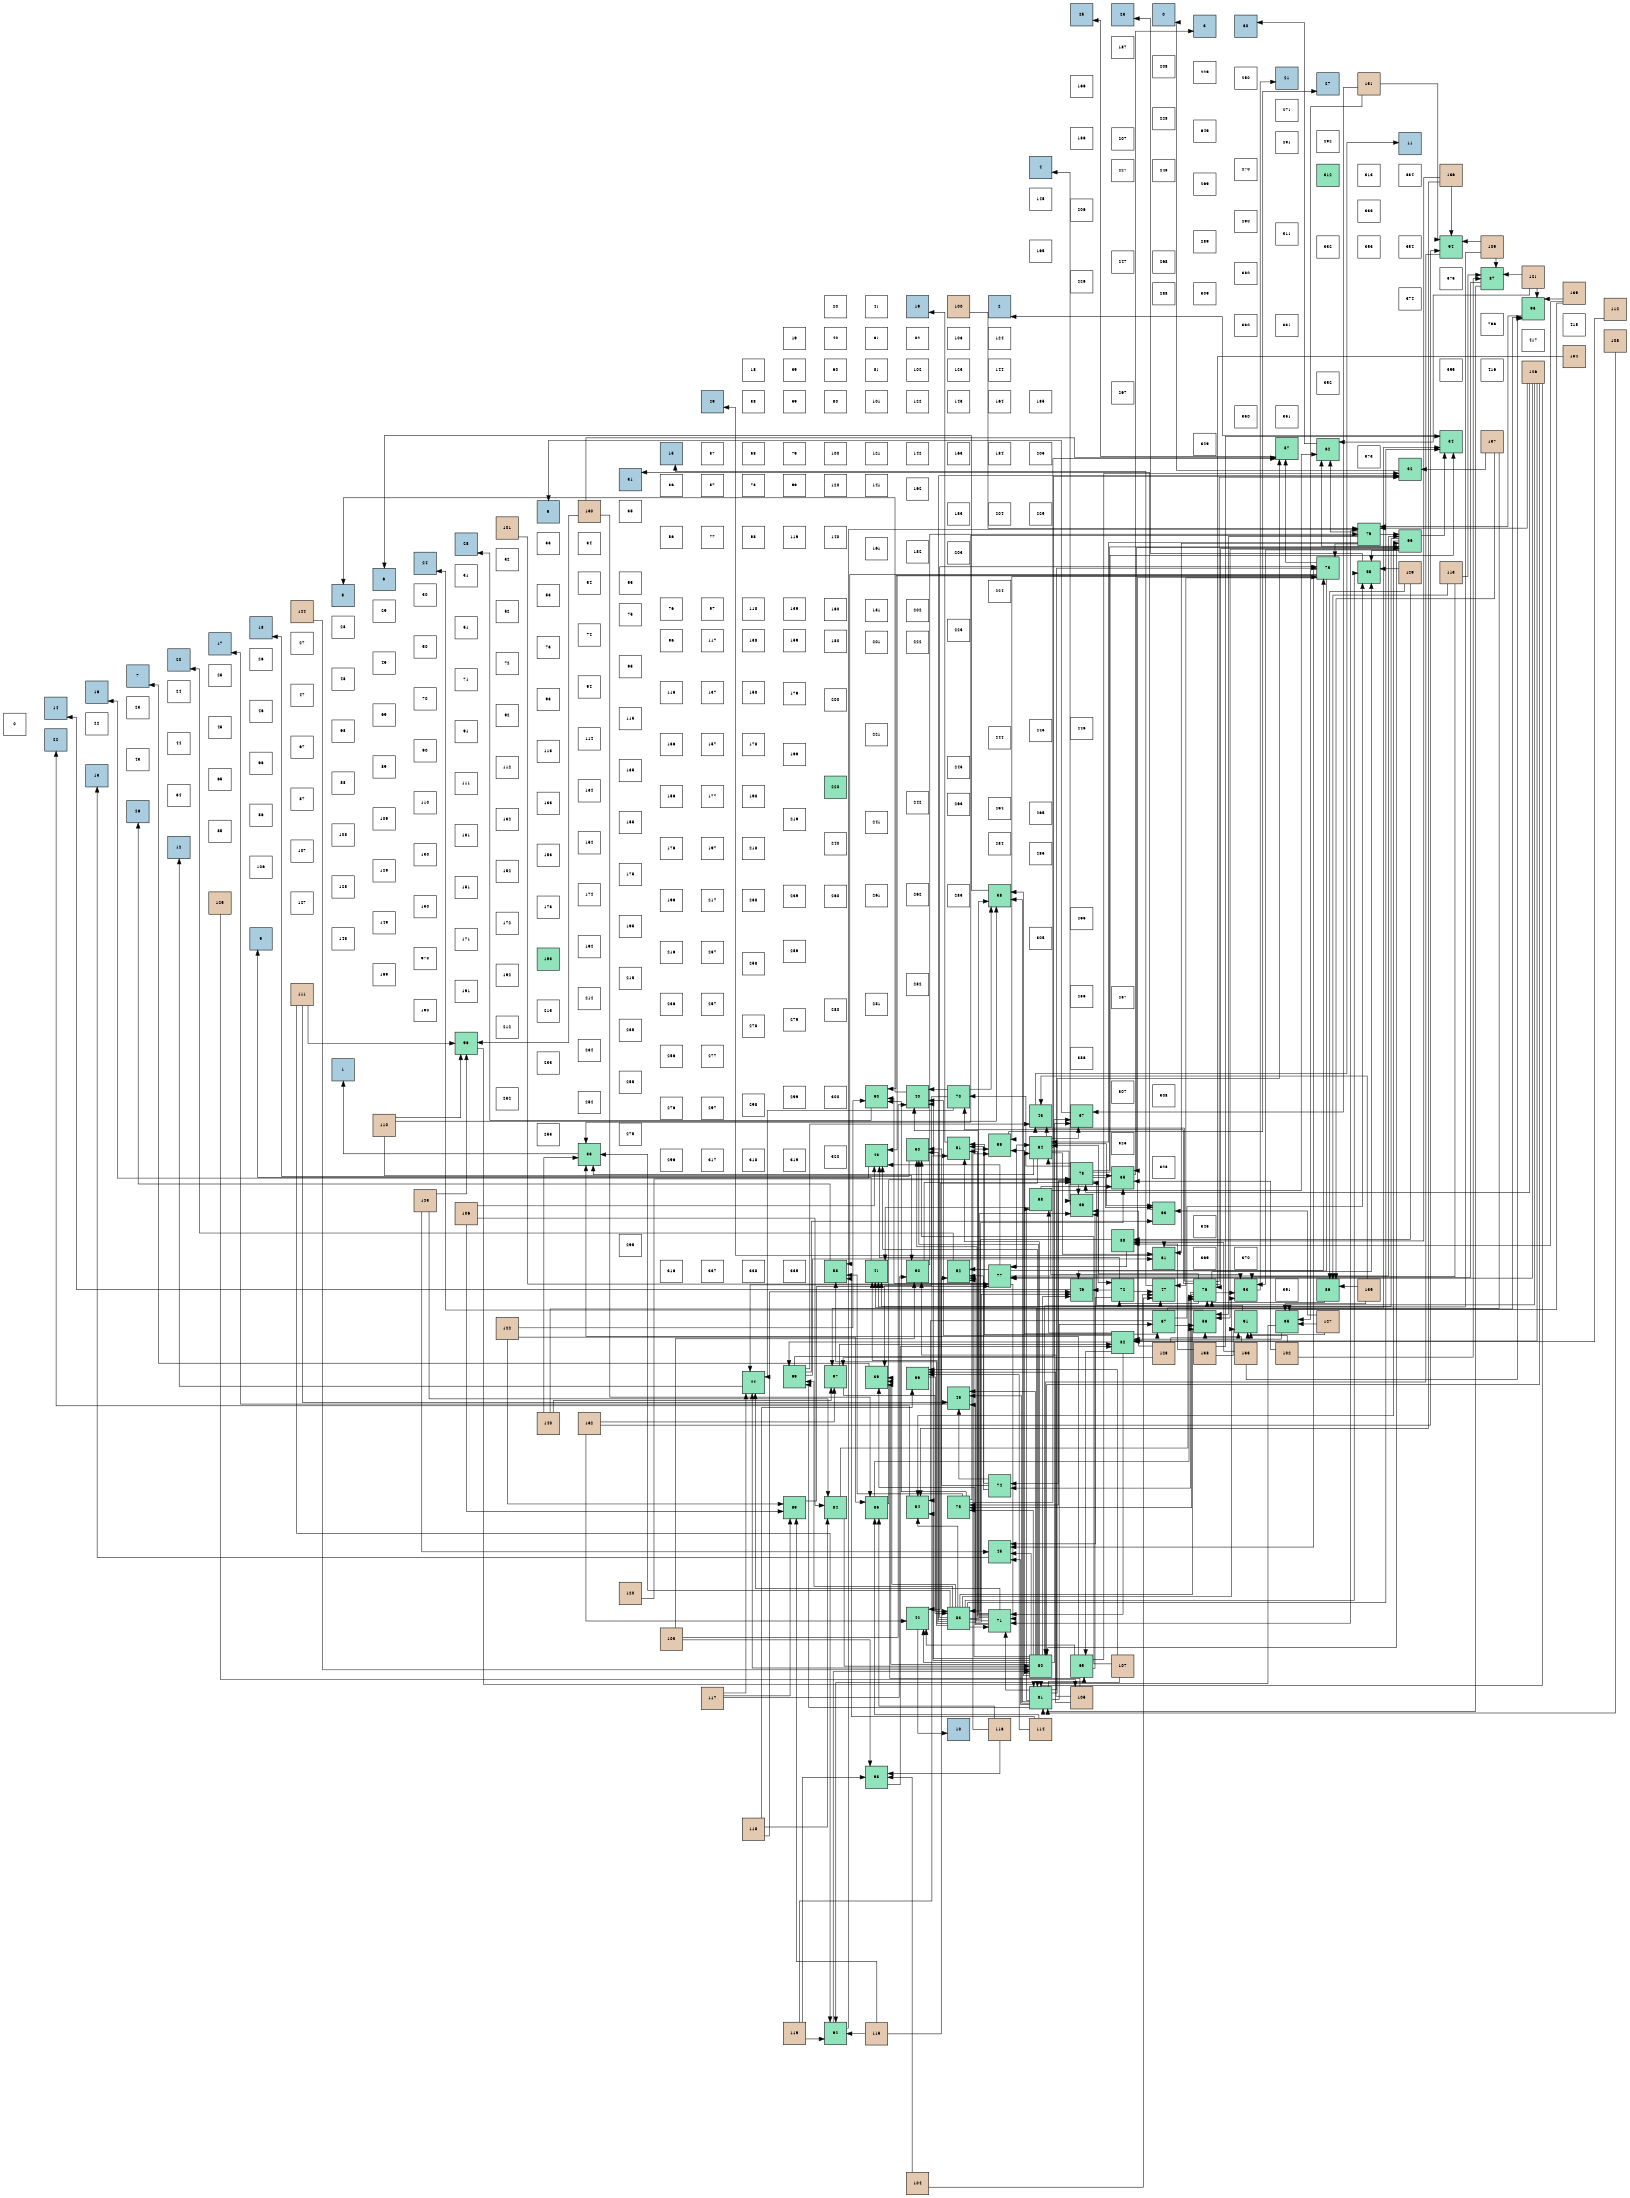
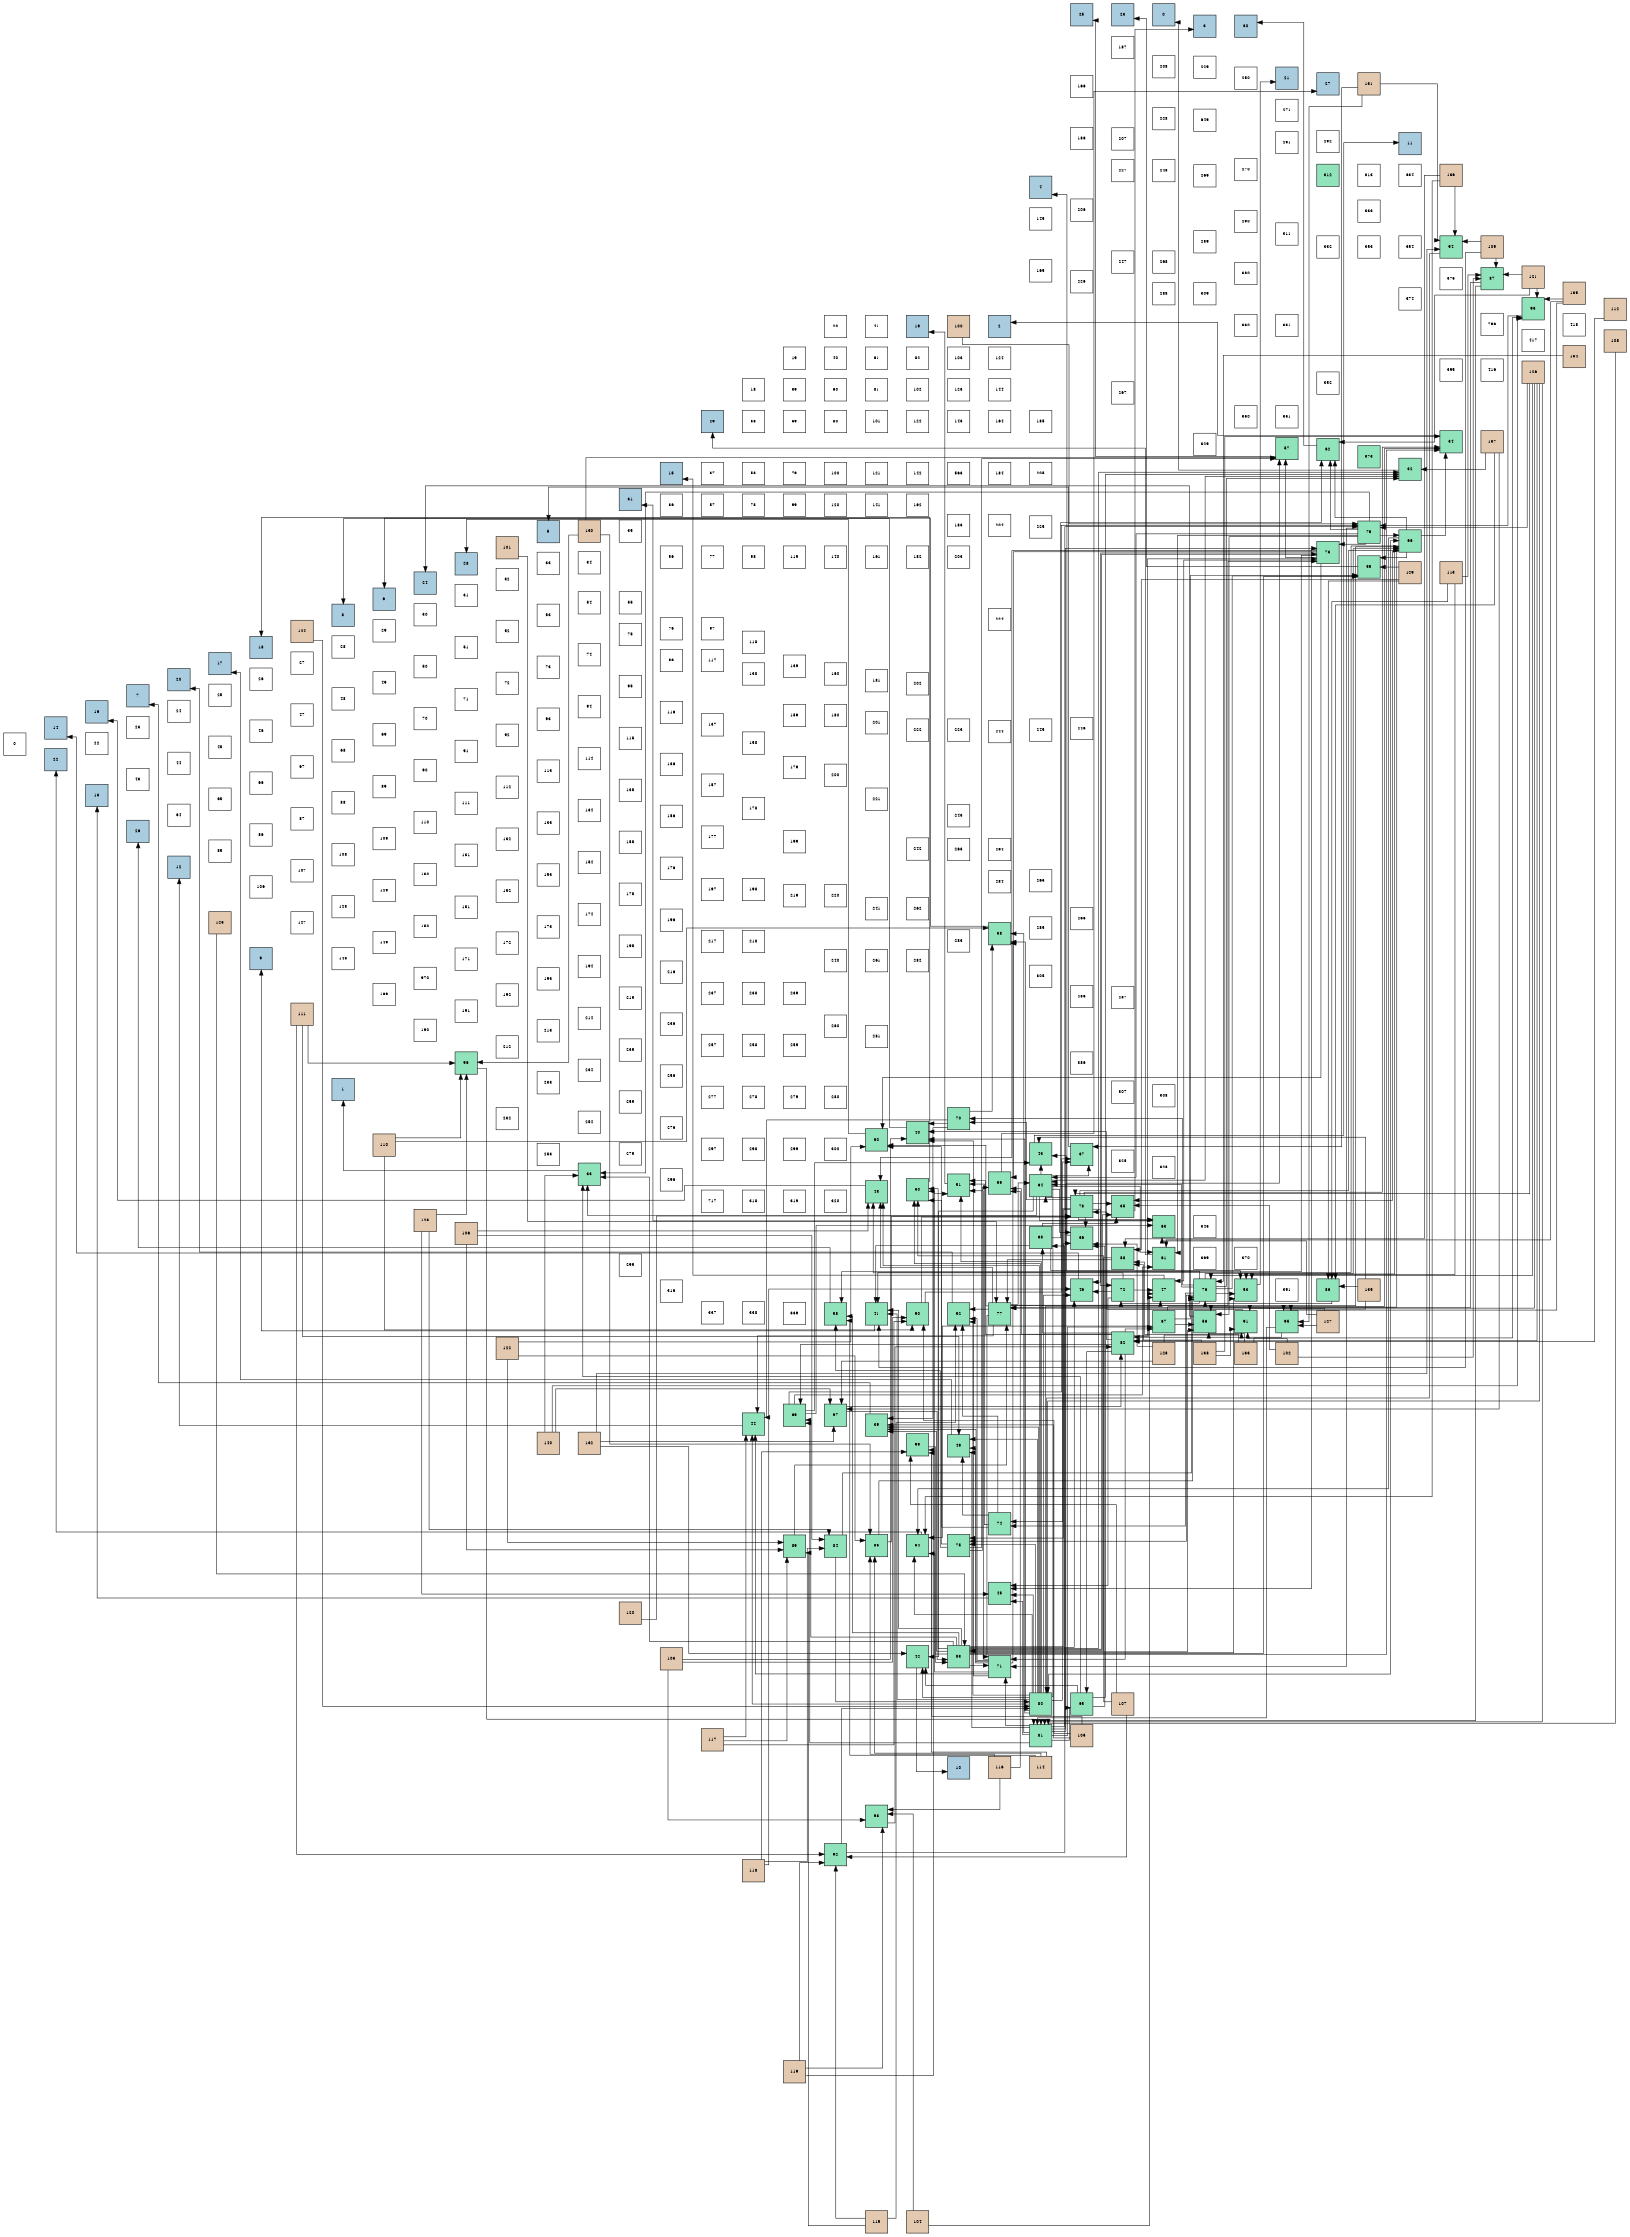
node "163": label "163" -> "563"
node "373": fillcolor #ffffff -> #91e3bb
node "220": fillcolor #91e3bb -> #ffffff
node "193": fillcolor #91e3bb -> #ffffff
node "317": label "317" -> "717"
edge "125" -> "105": now "125" -> "83"
